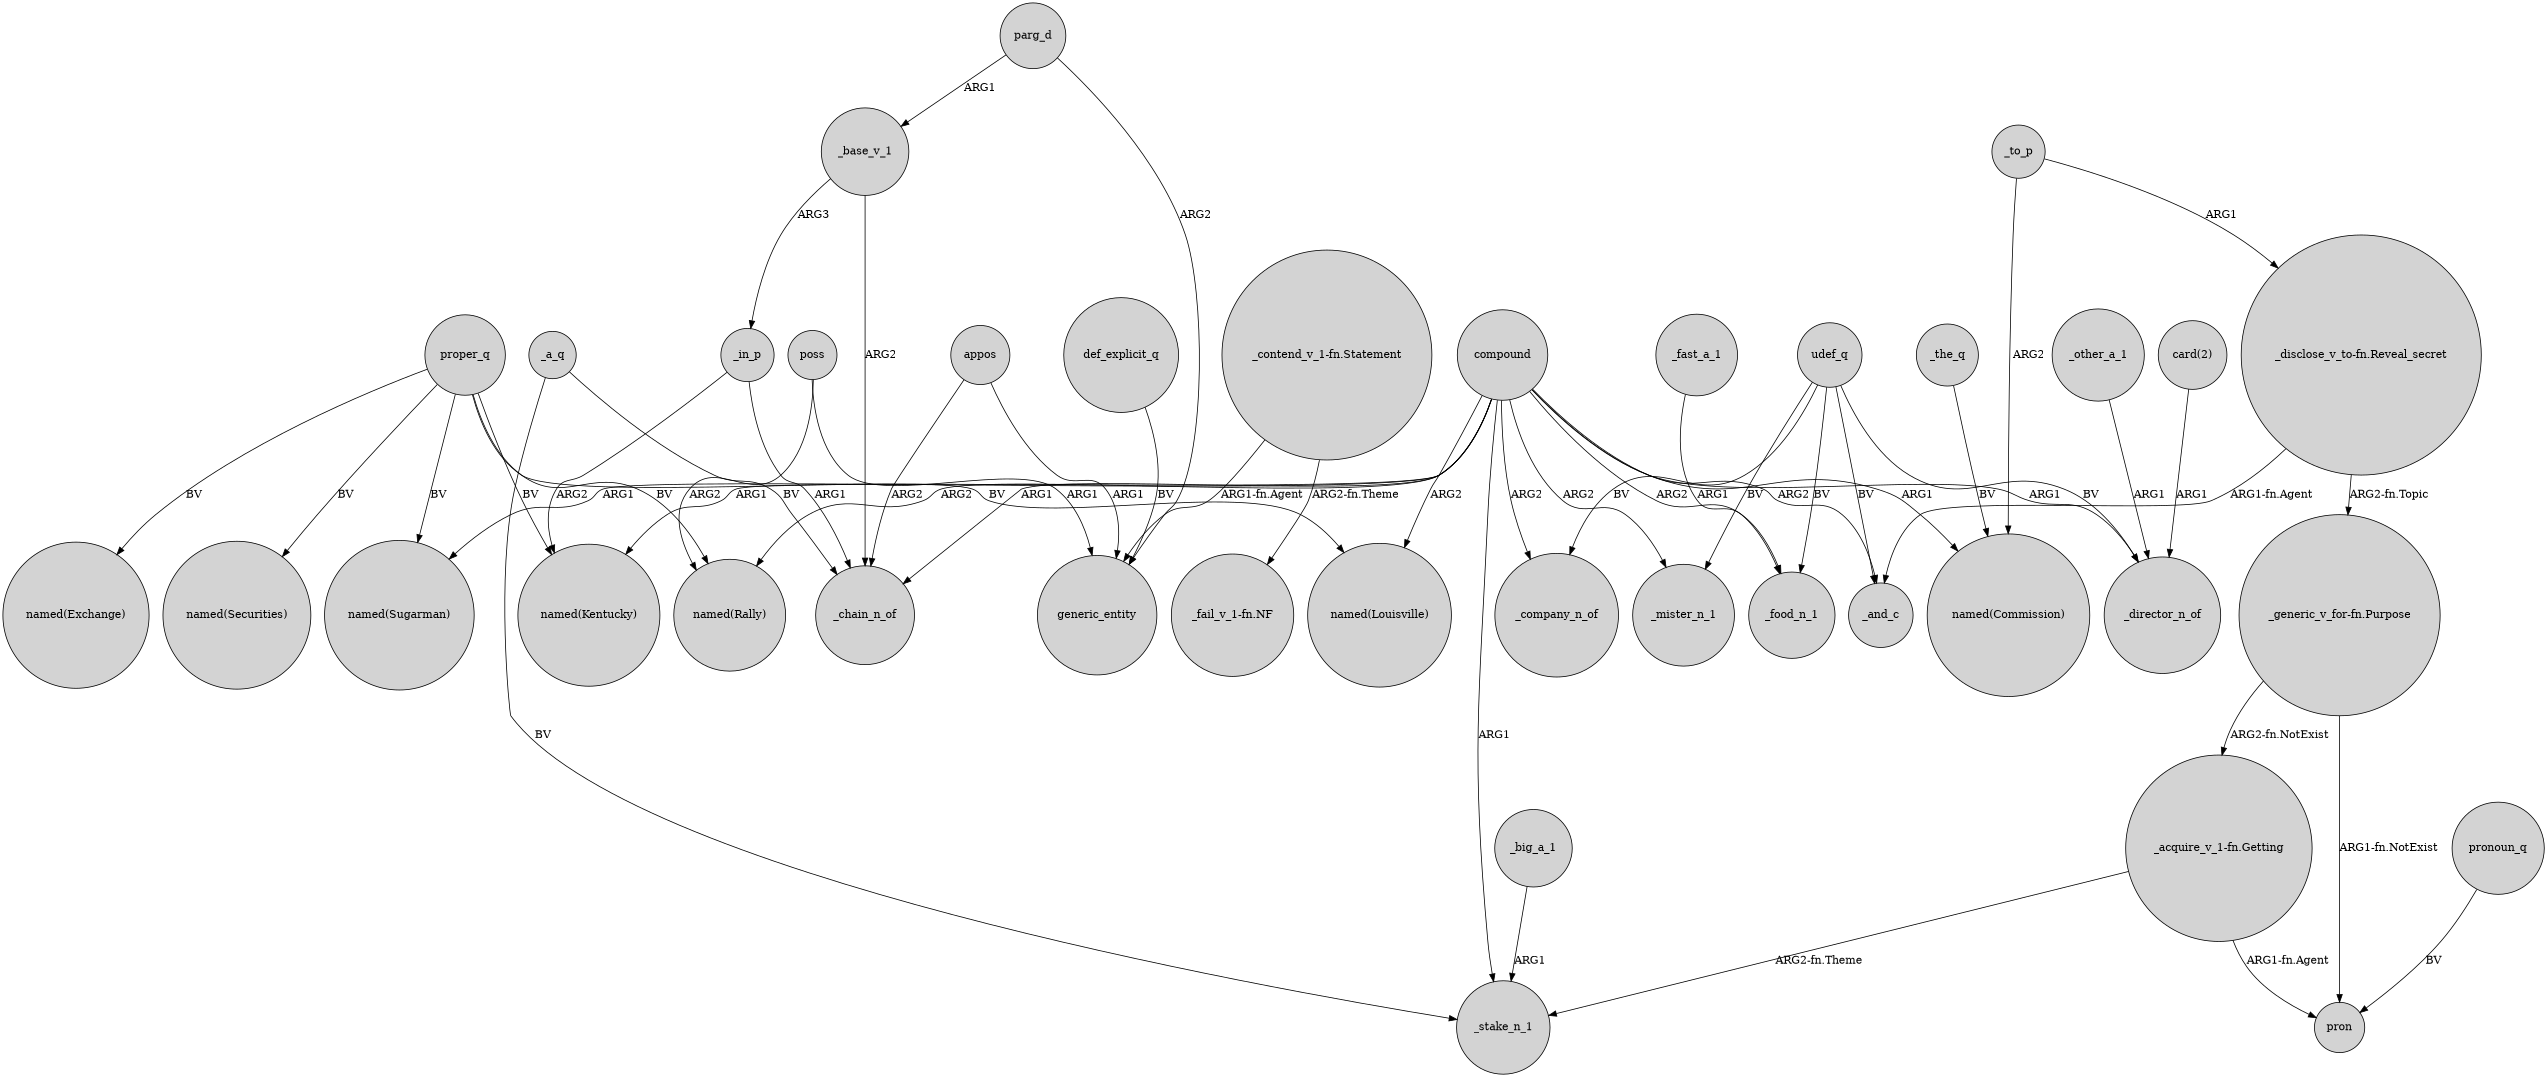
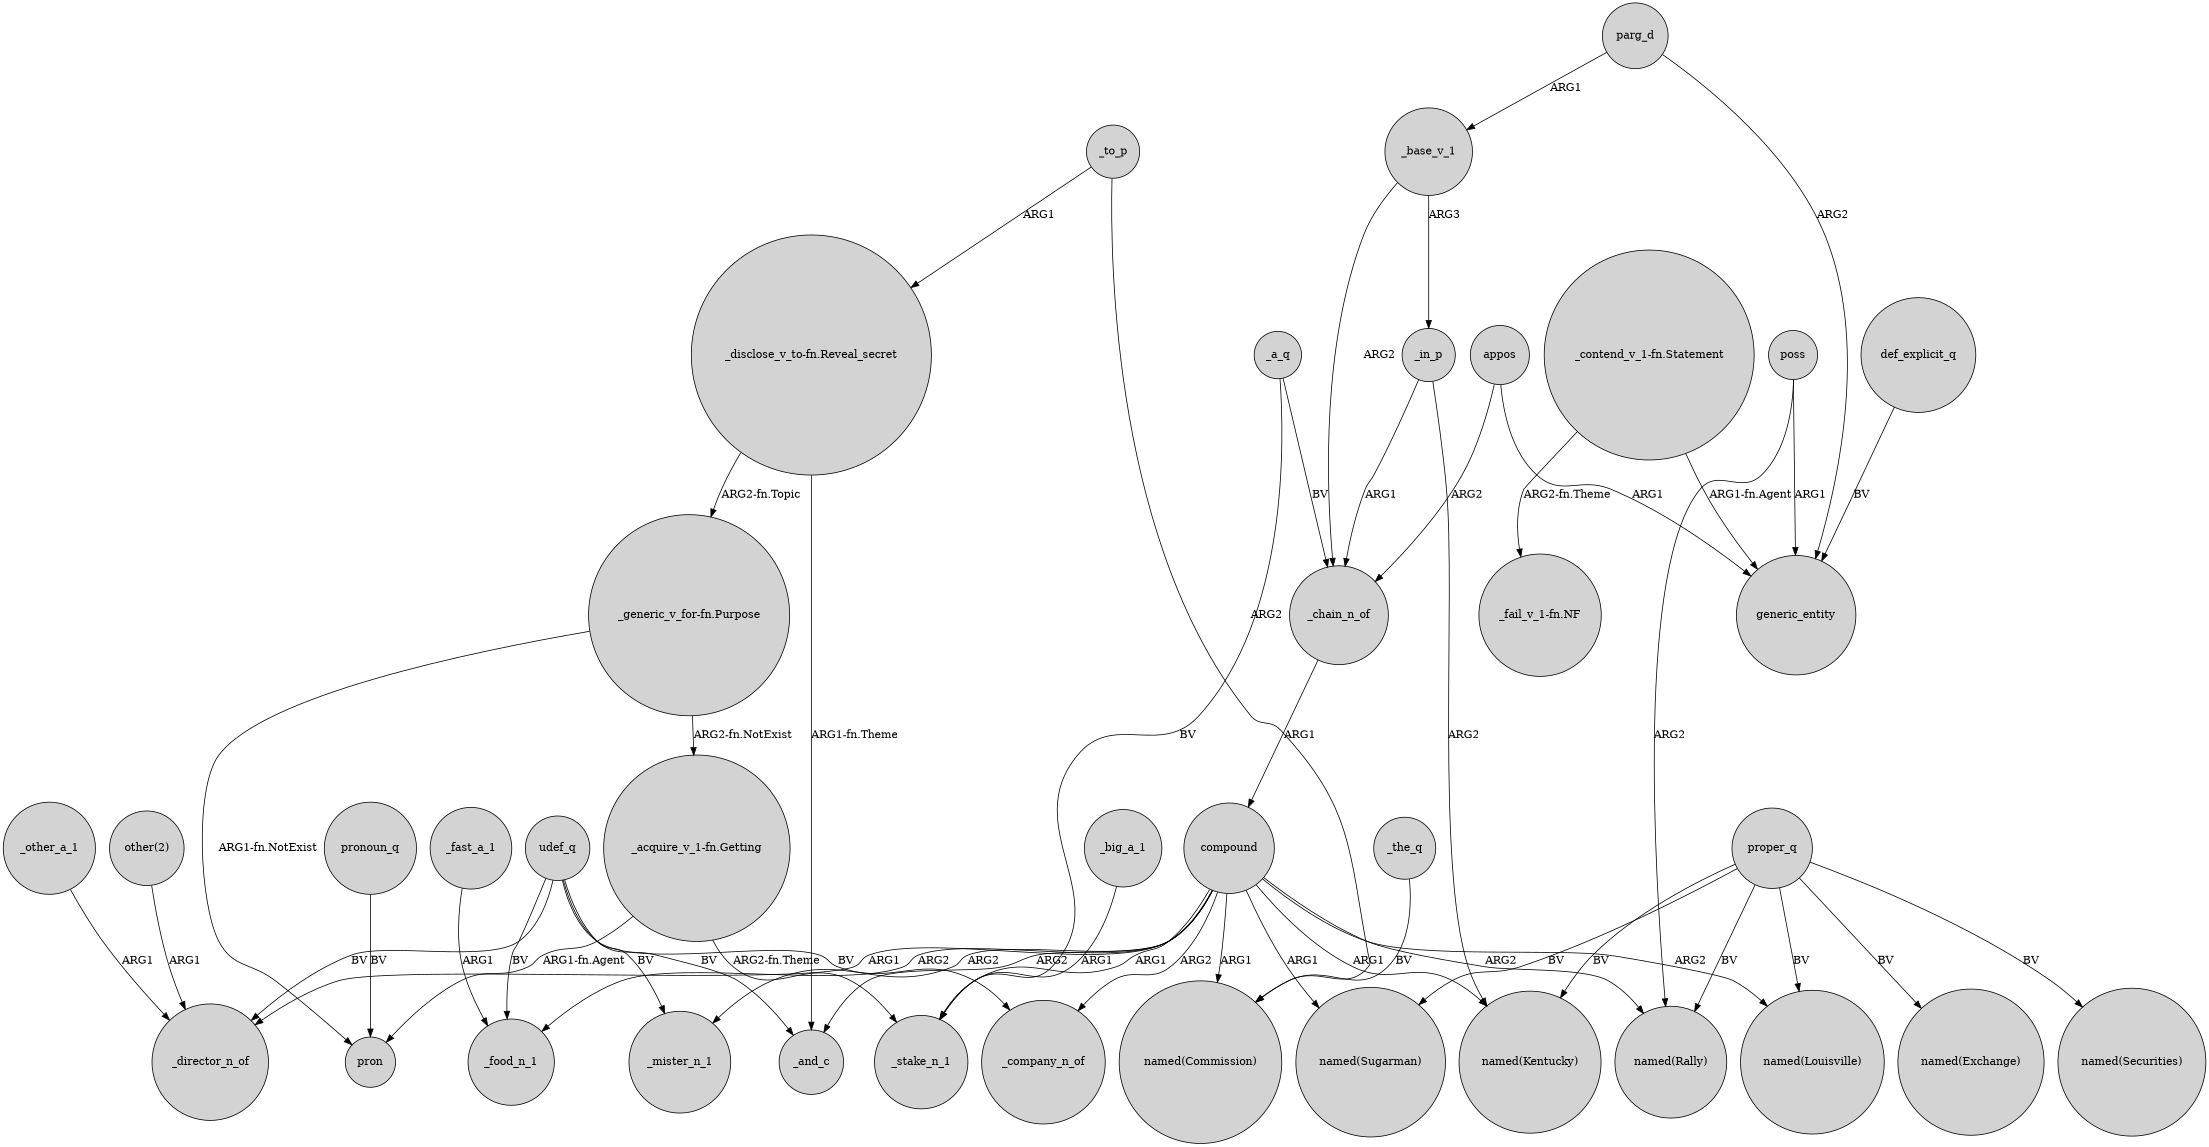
node "card(2)": label "card(2)" -> "other(2)"
edge "compound" -> "_chain_n_of": reversed
edge "_disclose_v_to-fn.Reveal_secret" -> "_and_c": label "ARG1-fn.Agent" -> "ARG1-fn.Theme"
